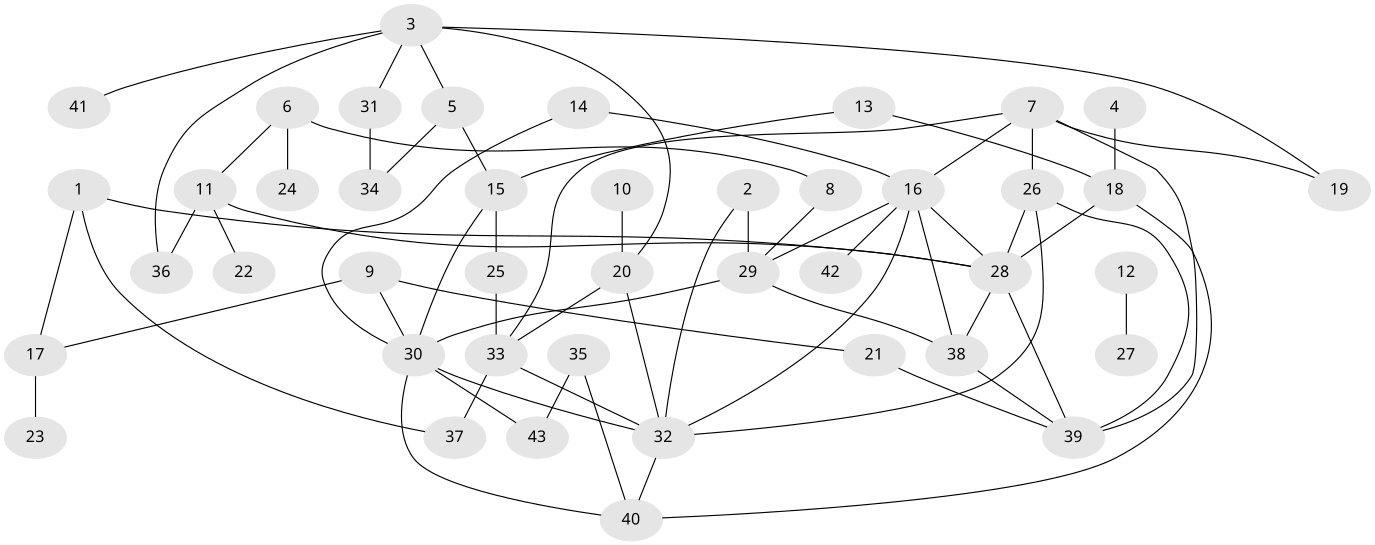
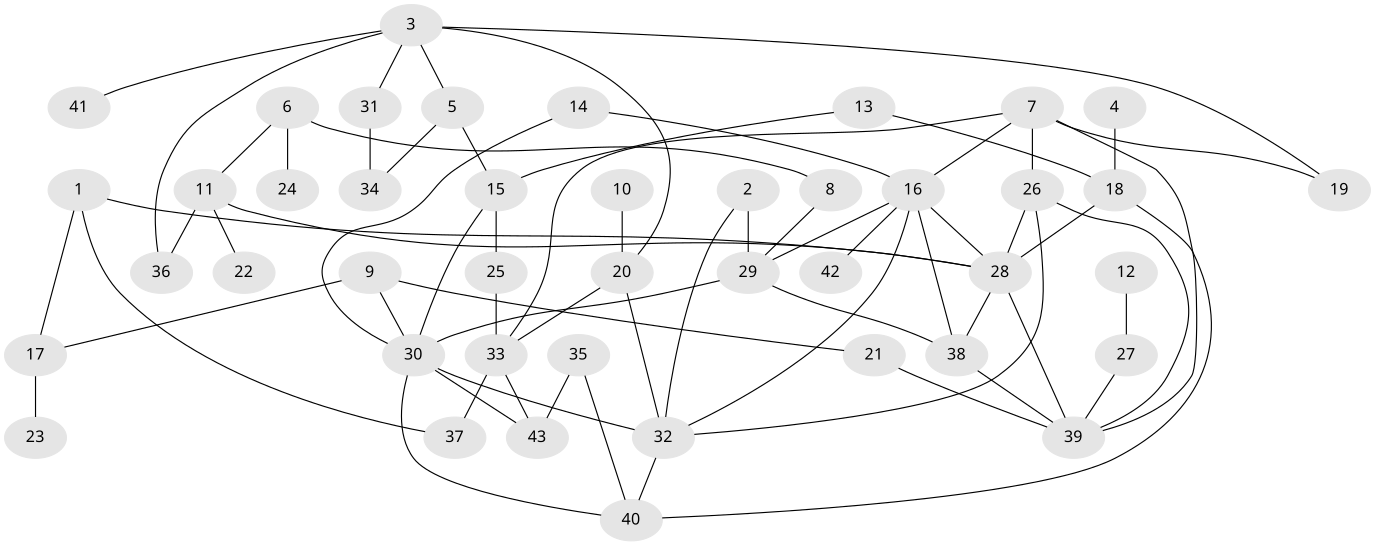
edge "33" -- "32": now "33" -- "43"
edge "27" -- "39": added
